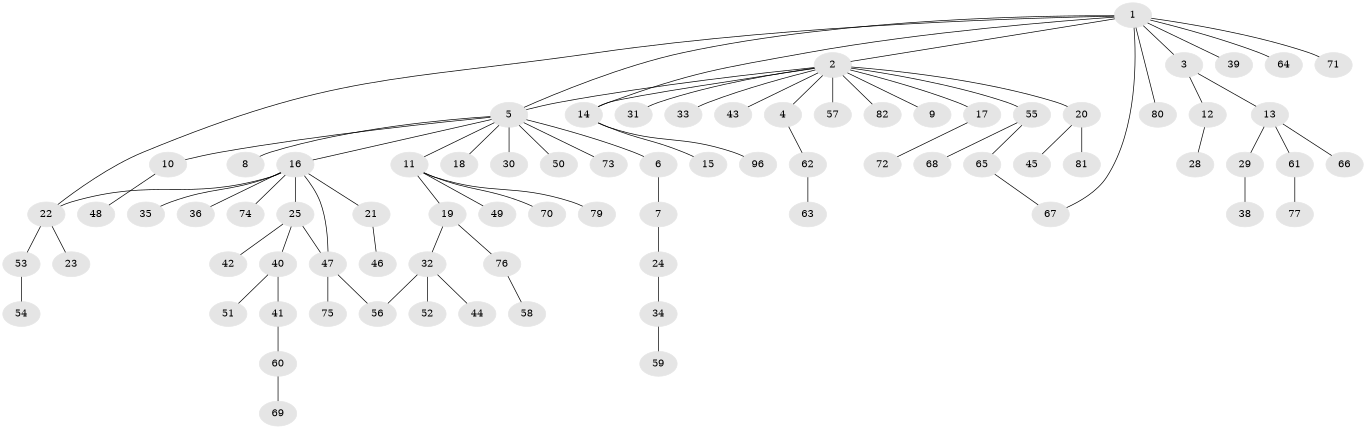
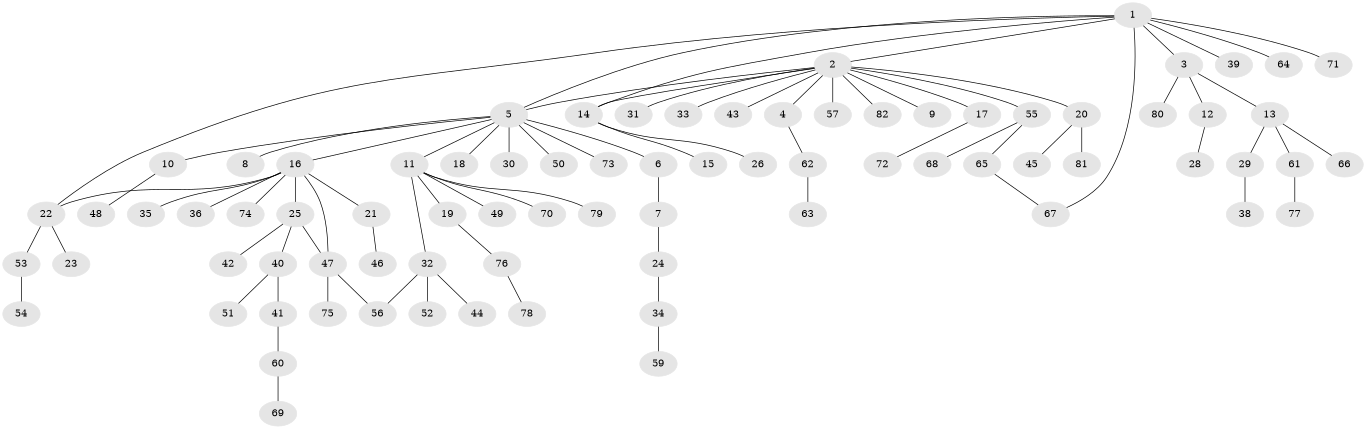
edge "1" -- "80": now "3" -- "80"
node "96": label "96" -> "26"
edge "19" -- "32": now "11" -- "32"
node "58": label "58" -> "78"
